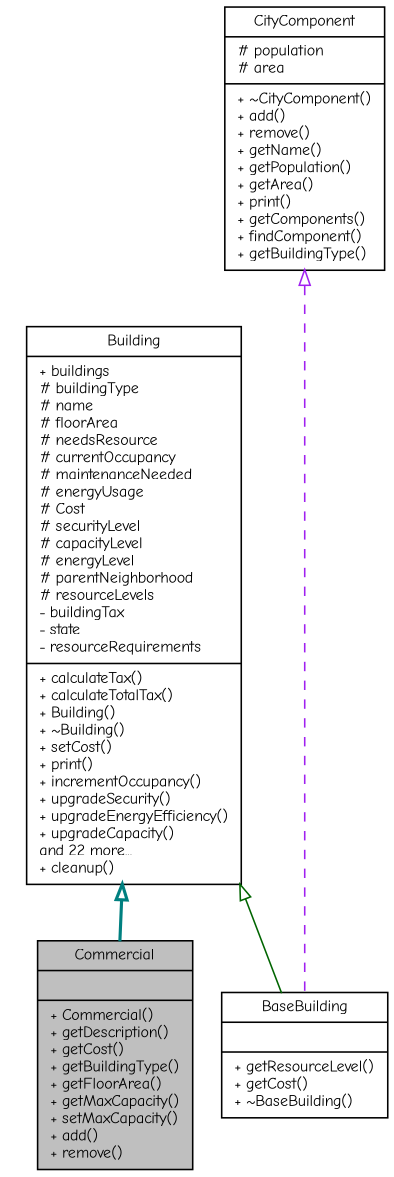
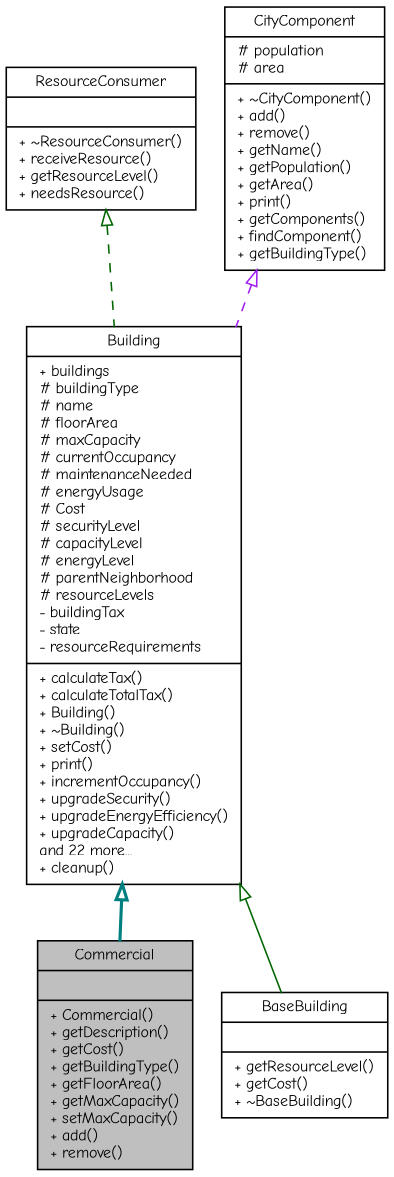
node "ResourceConsumer": added
node "Building": text "# needsResource" -> "# maxCapacity"
edge "BaseBuilding" -> "CityComponent": now "Building" -> "CityComponent"
